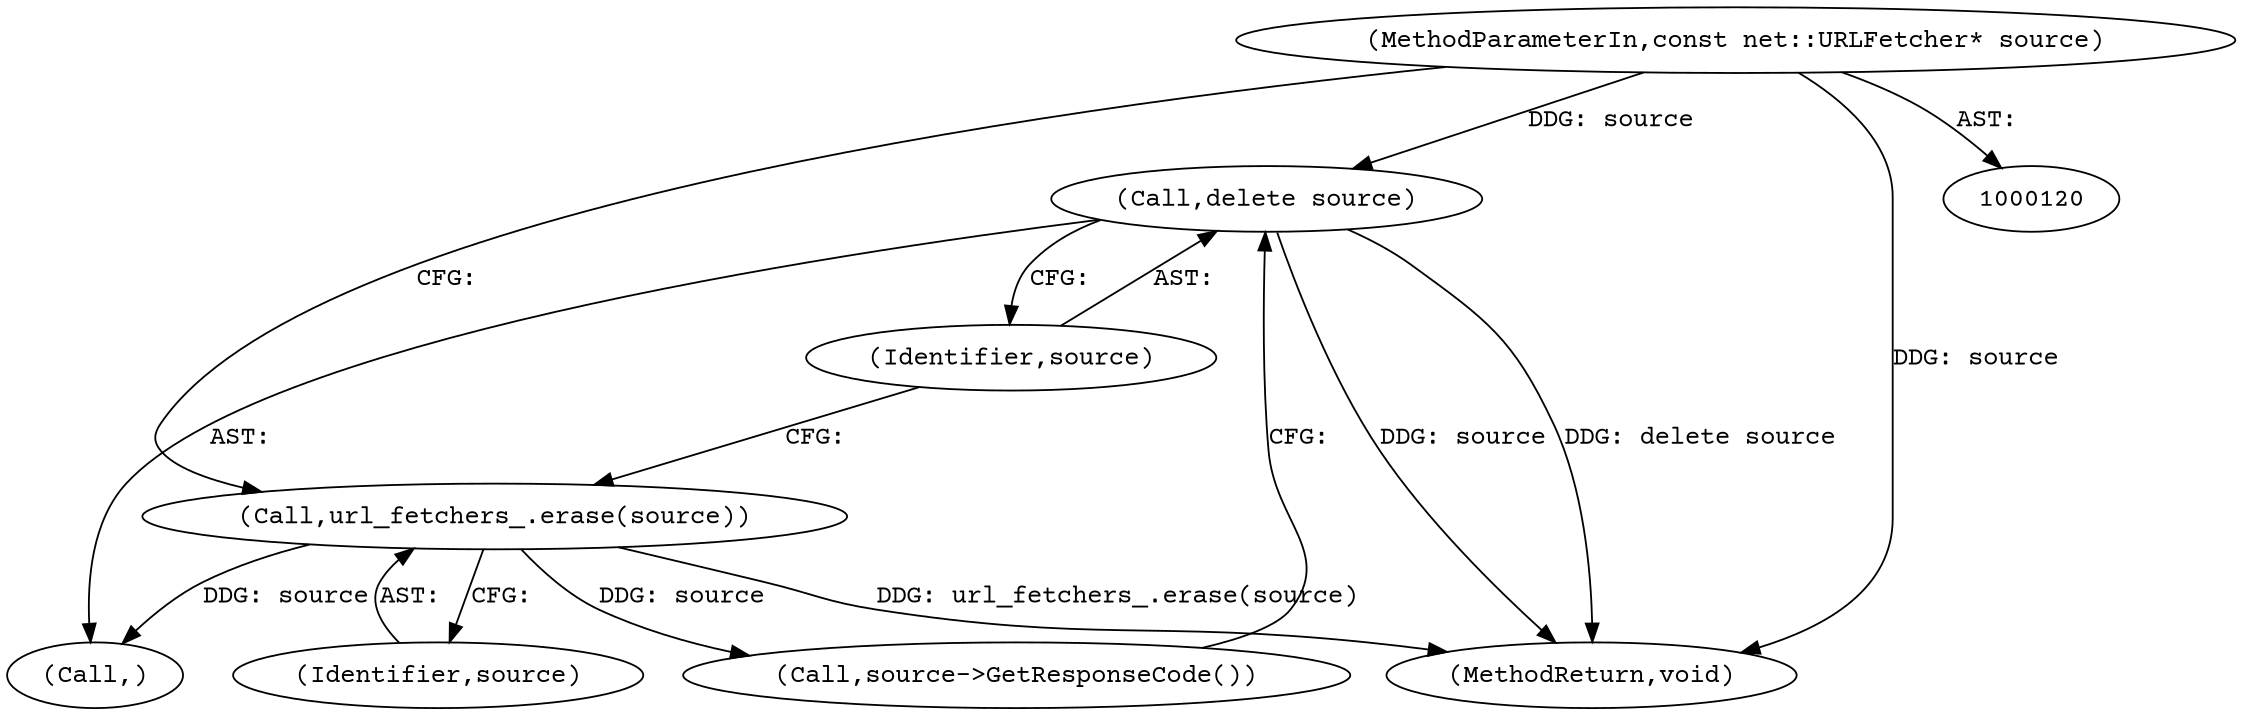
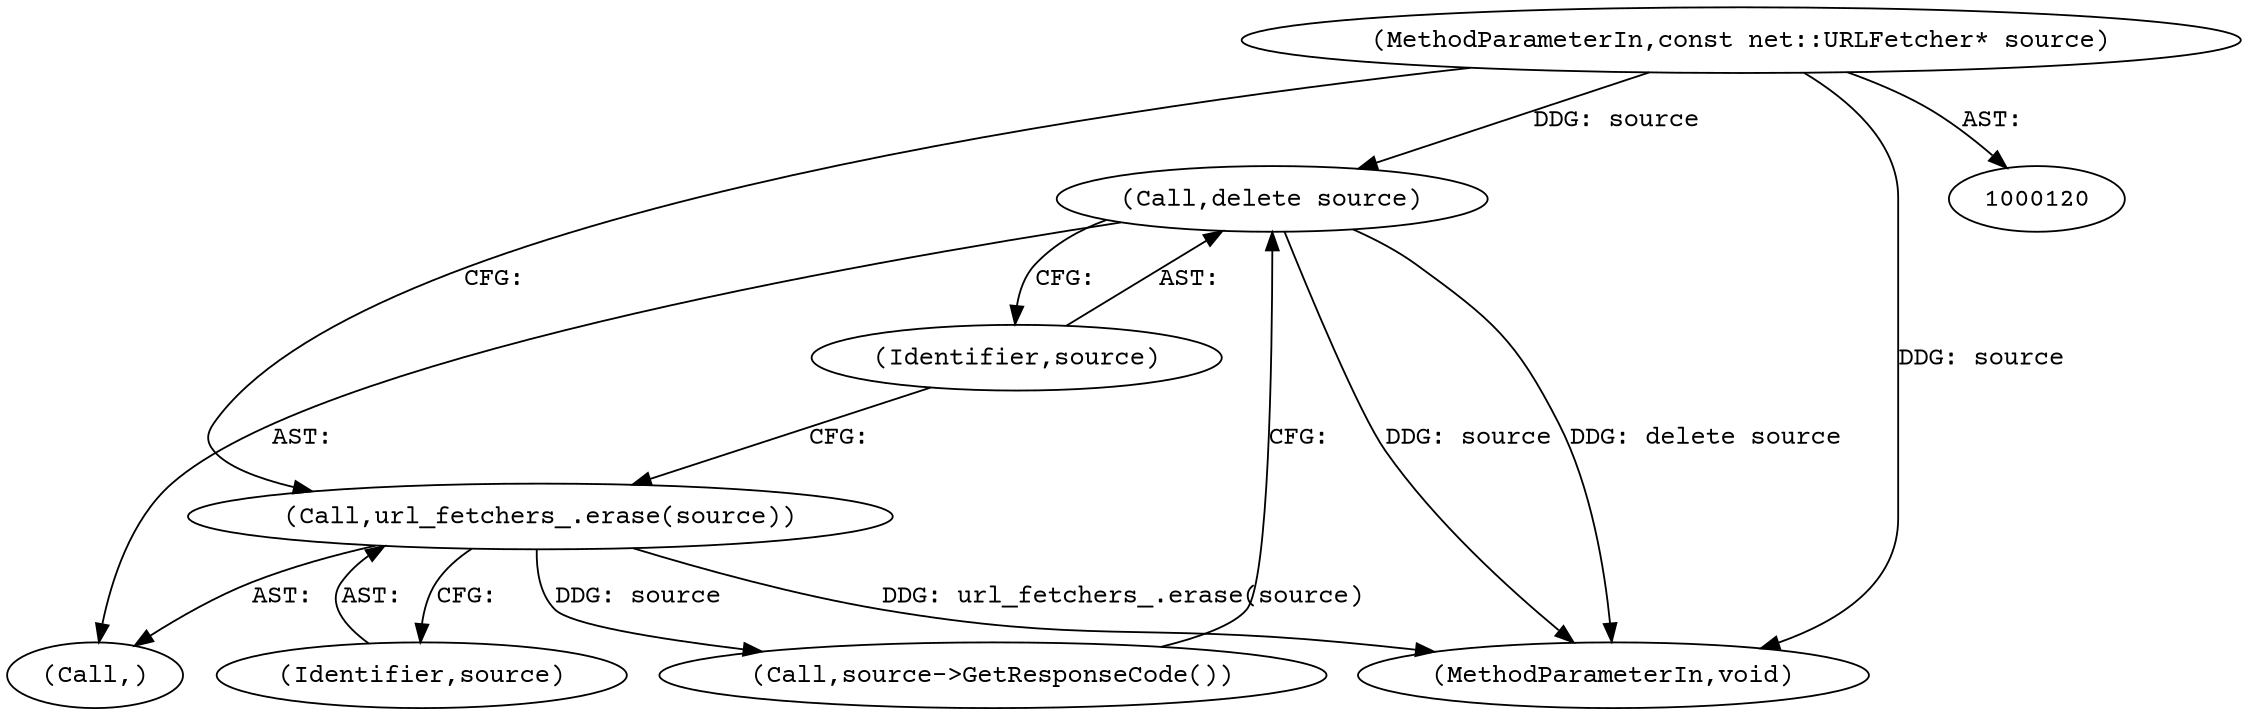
edge "(Call,url_fetchers_.erase(source))" -> "(Call,)": label "DDG: source" -> "AST: "
node "(MethodReturn,void)": label "(MethodReturn,void)" -> "(MethodParameterIn,void)"
